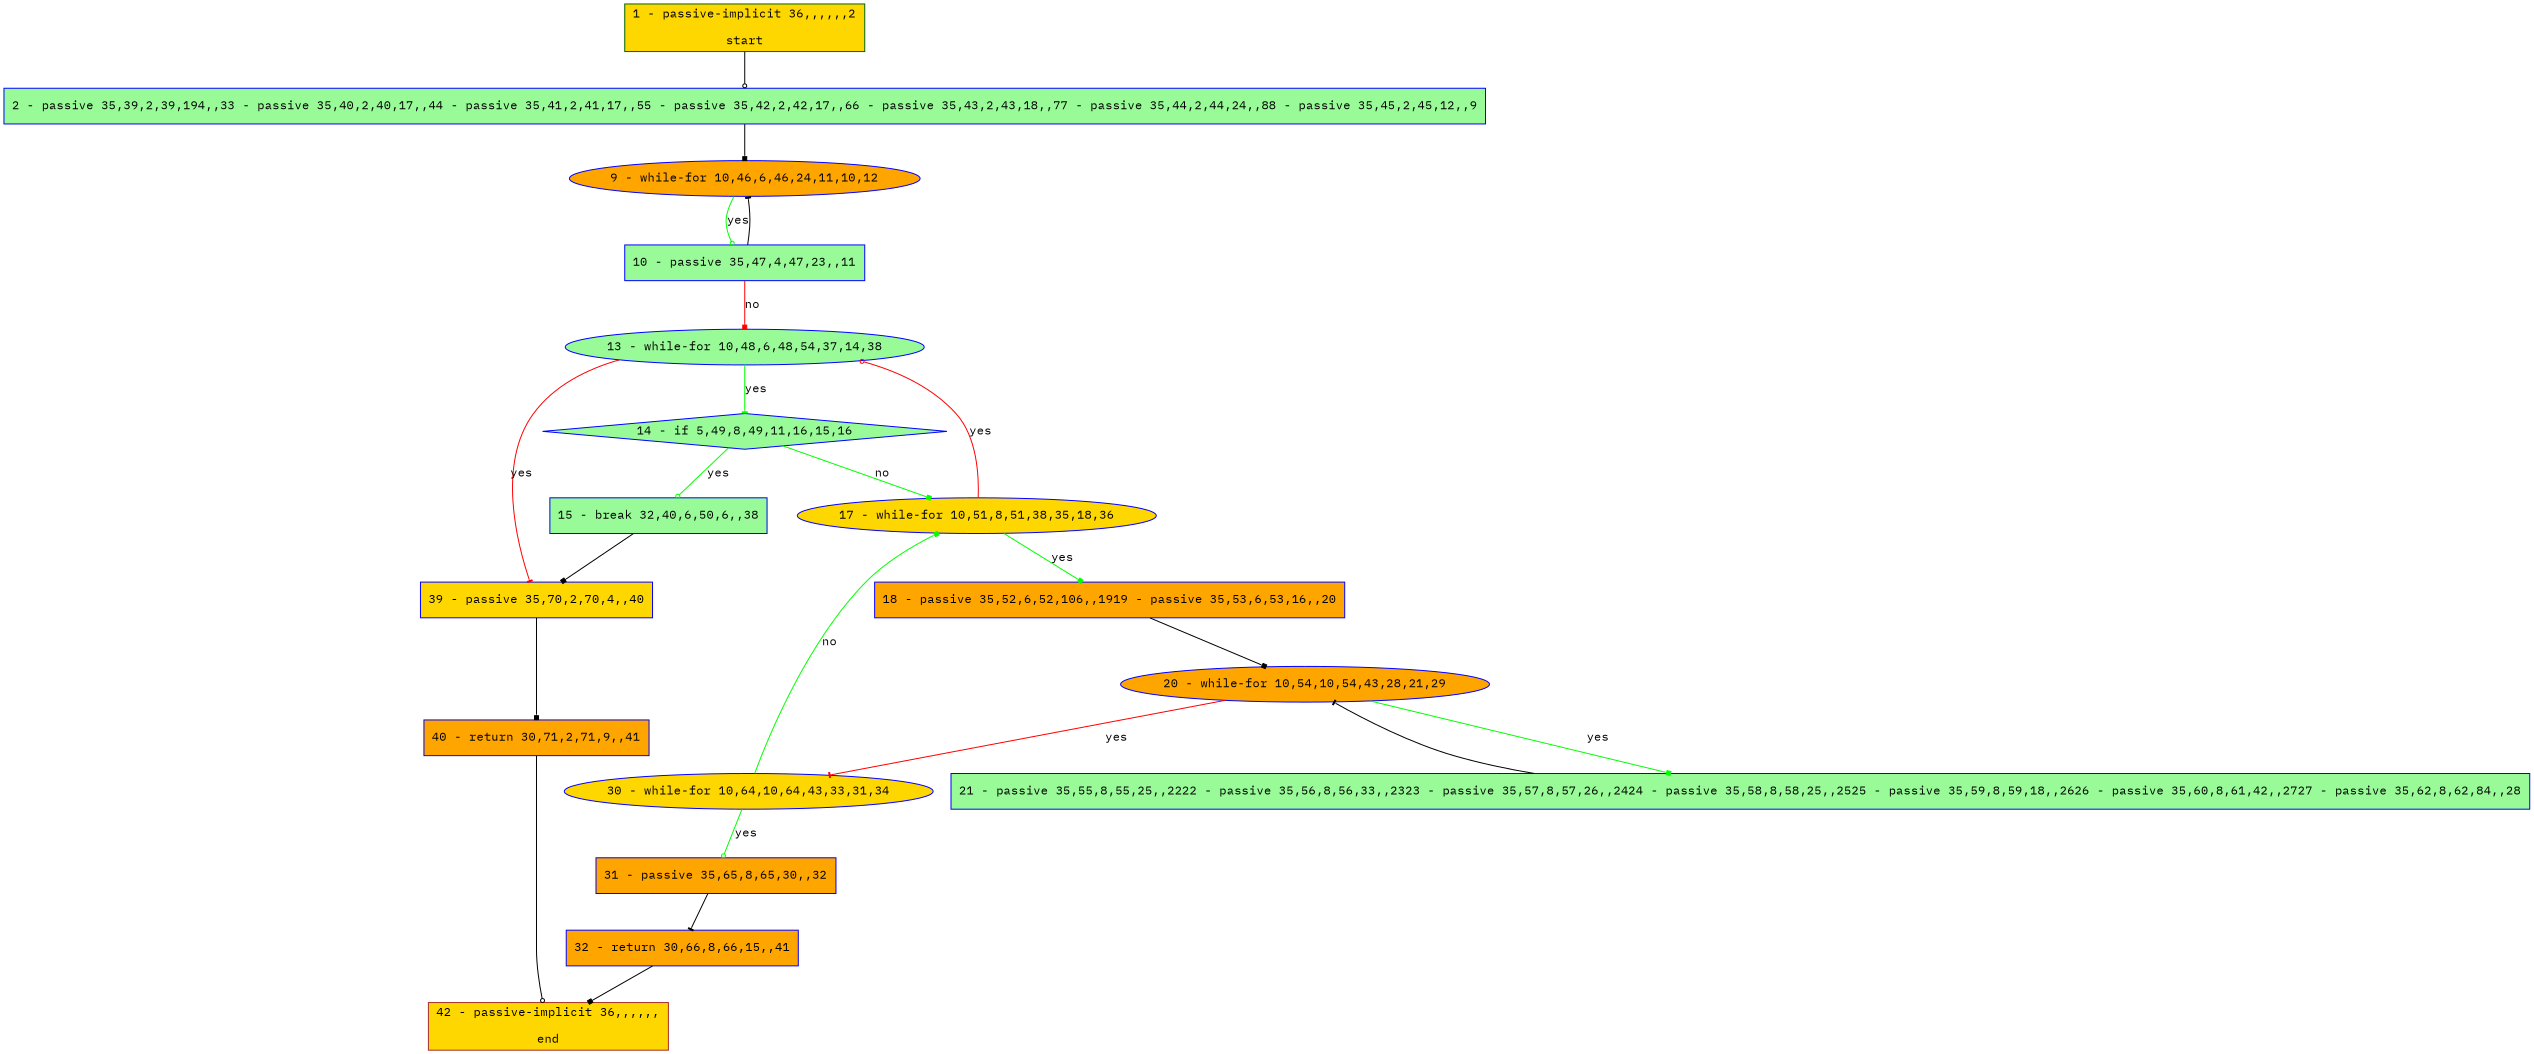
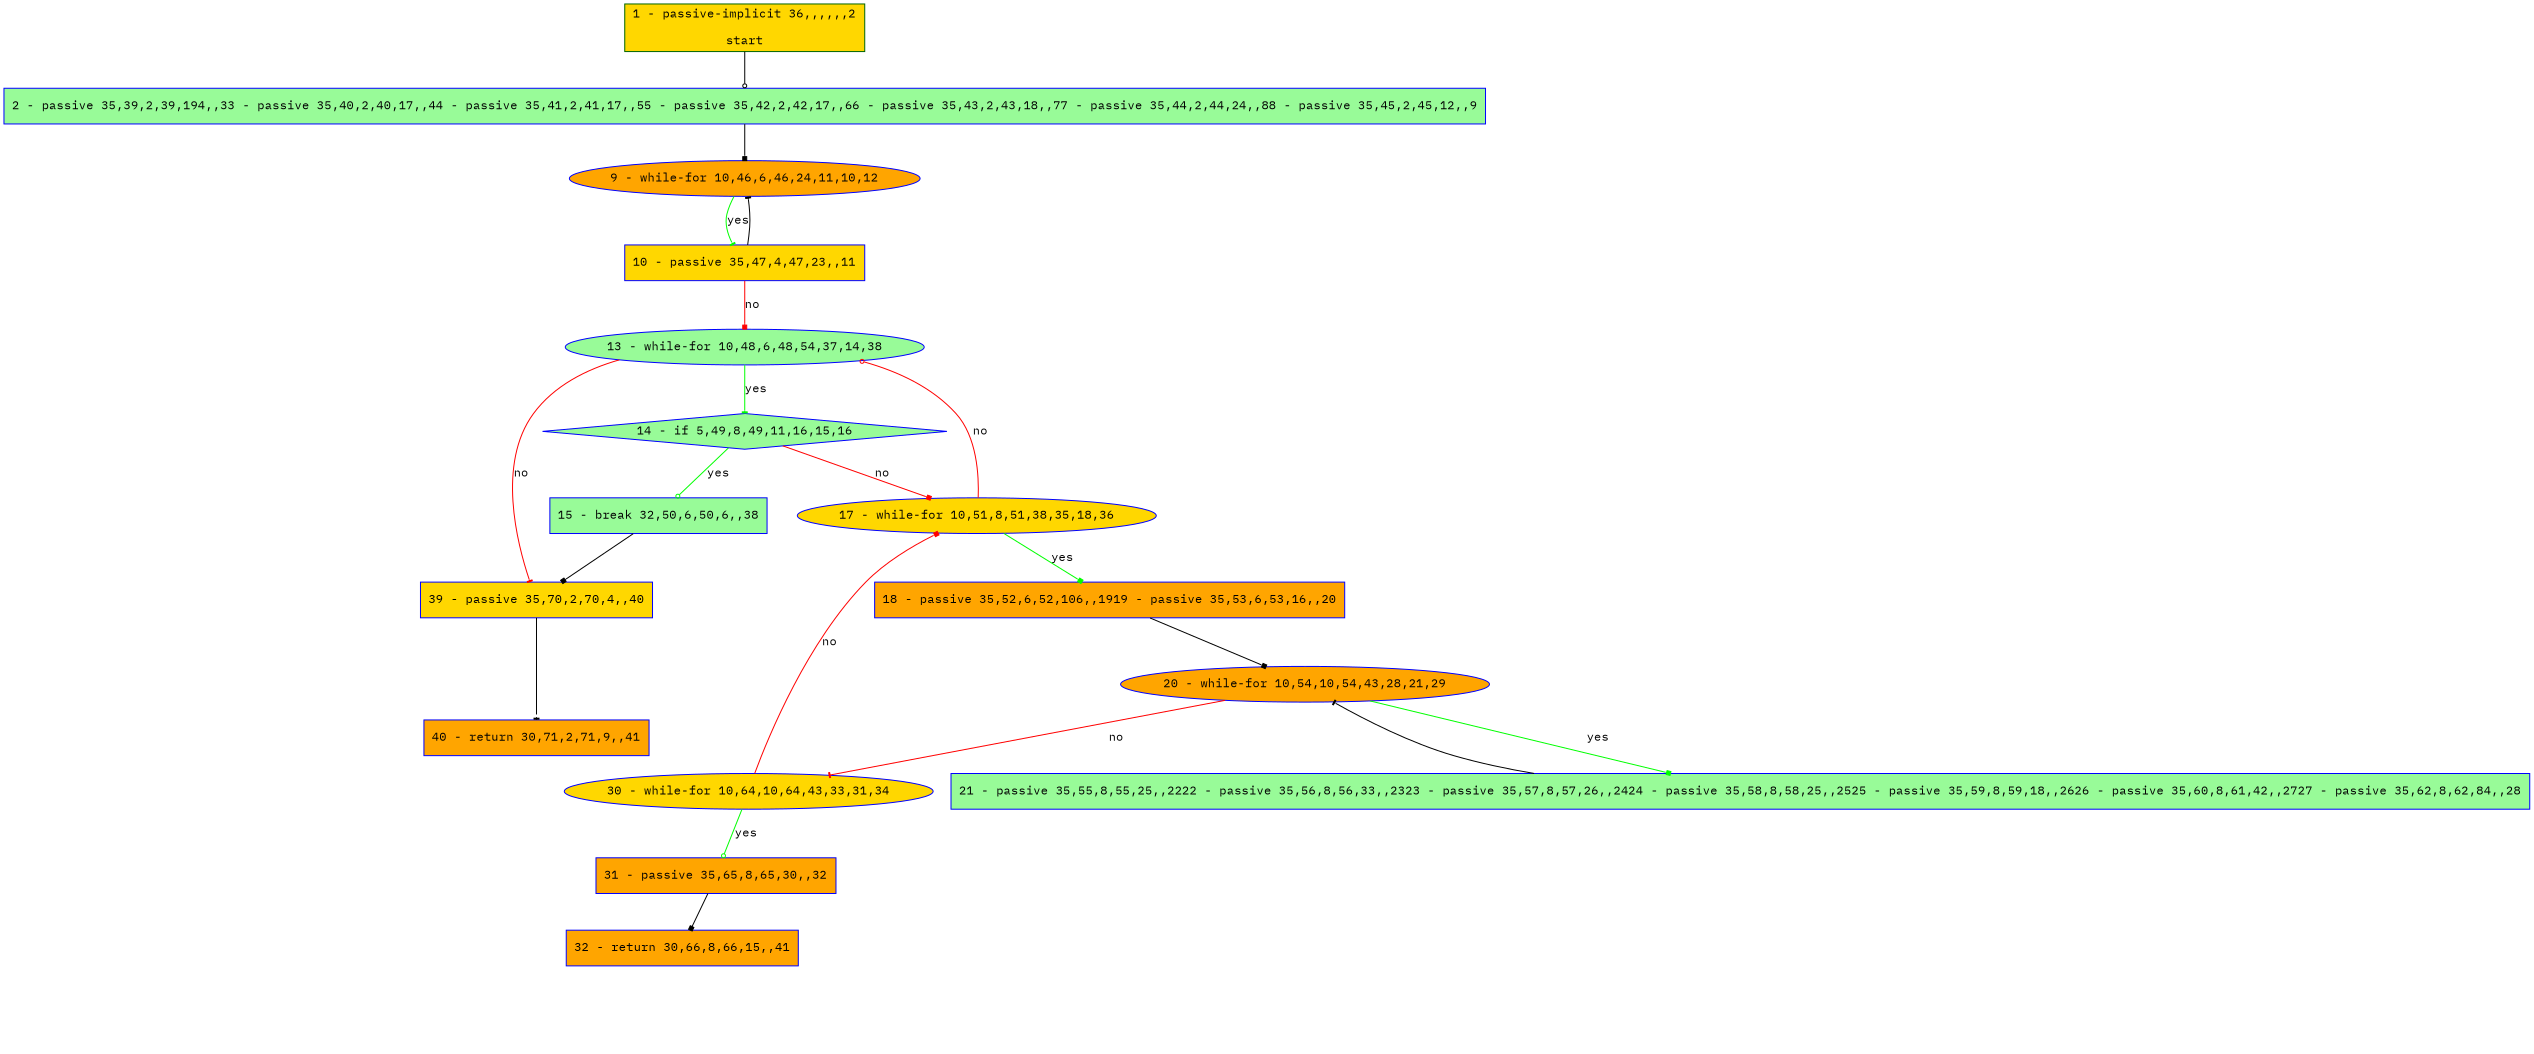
edge "9 - while-for 10,46,6,46,24,11,10,12" -> "10 - passive 35,47,4,47,23,,11": arrowhead odot -> tee
node "10 - passive 35,47,4,47,23,,11": fillcolor palegreen -> gold
edge "17 - while-for 10,51,8,51,38,35,18,36" -> "13 - while-for 10,48,6,48,54,37,14,38": label "yes" -> "no"
edge "14 - if 5,49,8,49,11,16,15,16" -> "17 - while-for 10,51,8,51,38,35,18,36": color #00ff00 -> #ff0000
edge "13 - while-for 10,48,6,48,54,37,14,38" -> "39 - passive 35,70,2,70,4,,40": label "yes" -> "no"
node "15 - break 32,40,6,50,6,,38": label "15 - break 32,40,6,50,6,,38" -> "15 - break 32,50,6,50,6,,38"
edge "30 - while-for 10,64,10,64,43,33,31,34" -> "17 - while-for 10,51,8,51,38,35,18,36": color #00ff00 -> #ff0000
edge "39 - passive 35,70,2,70,4,,40" -> "40 - return 30,71,2,71,9,,41": arrowhead box -> tee
edge "20 - while-for 10,54,10,54,43,28,21,29" -> "30 - while-for 10,64,10,64,43,33,31,34": label "yes" -> "no"
edge "31 - passive 35,65,8,65,30,,32" -> "32 - return 30,66,8,66,15,,41": arrowhead tee -> box
node "42 - passive-implicit 36,,,,,, end": removed
